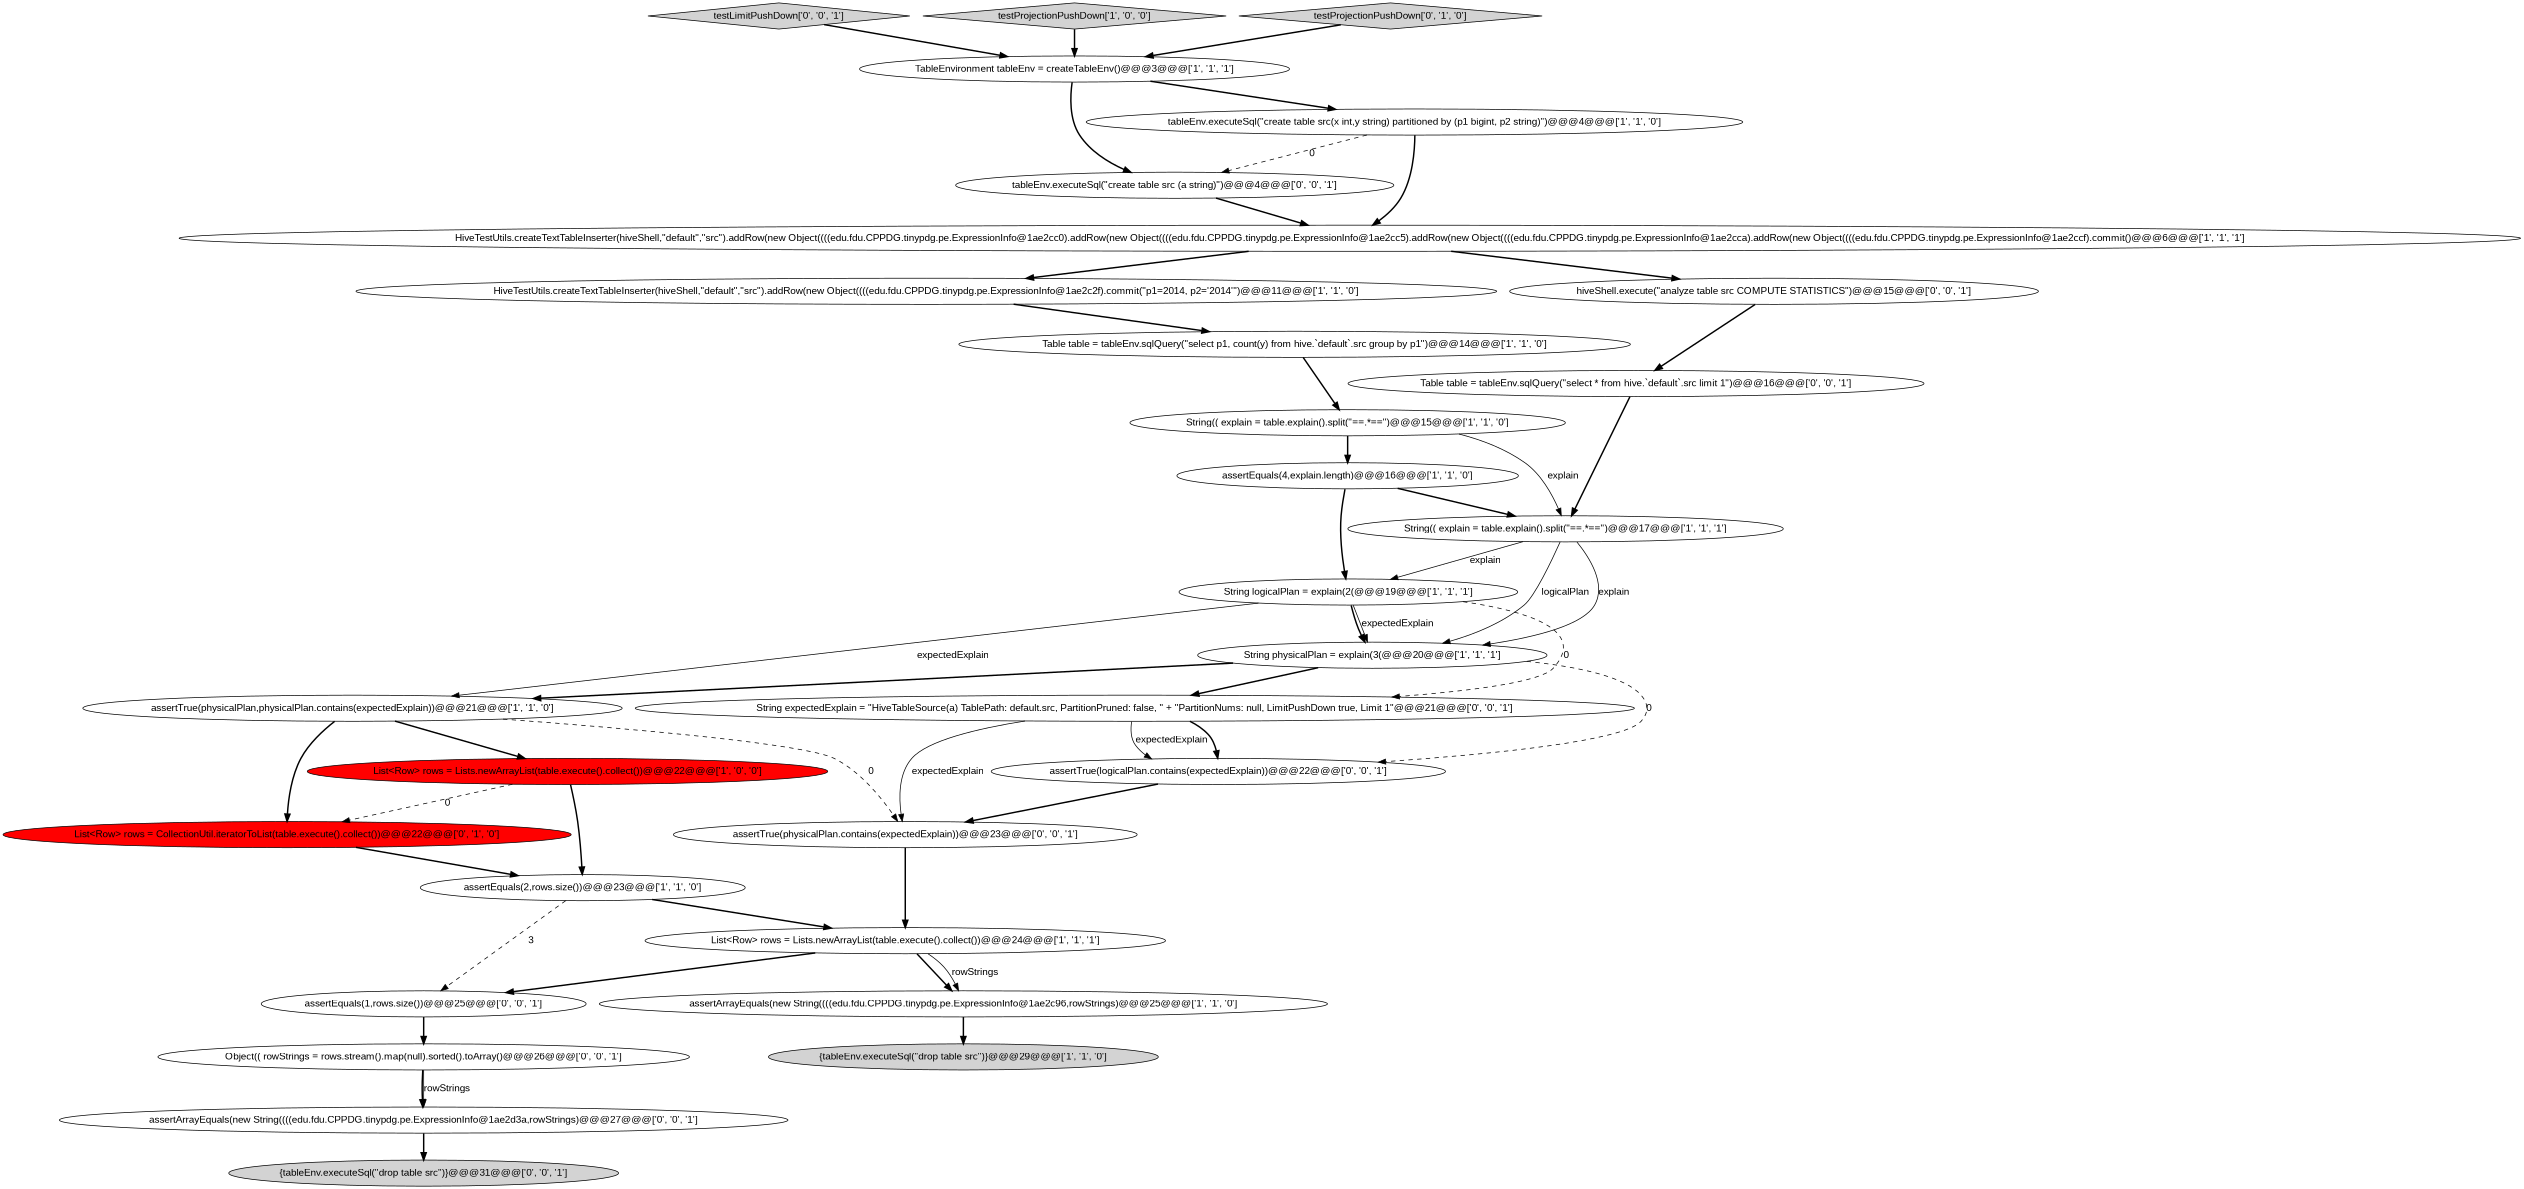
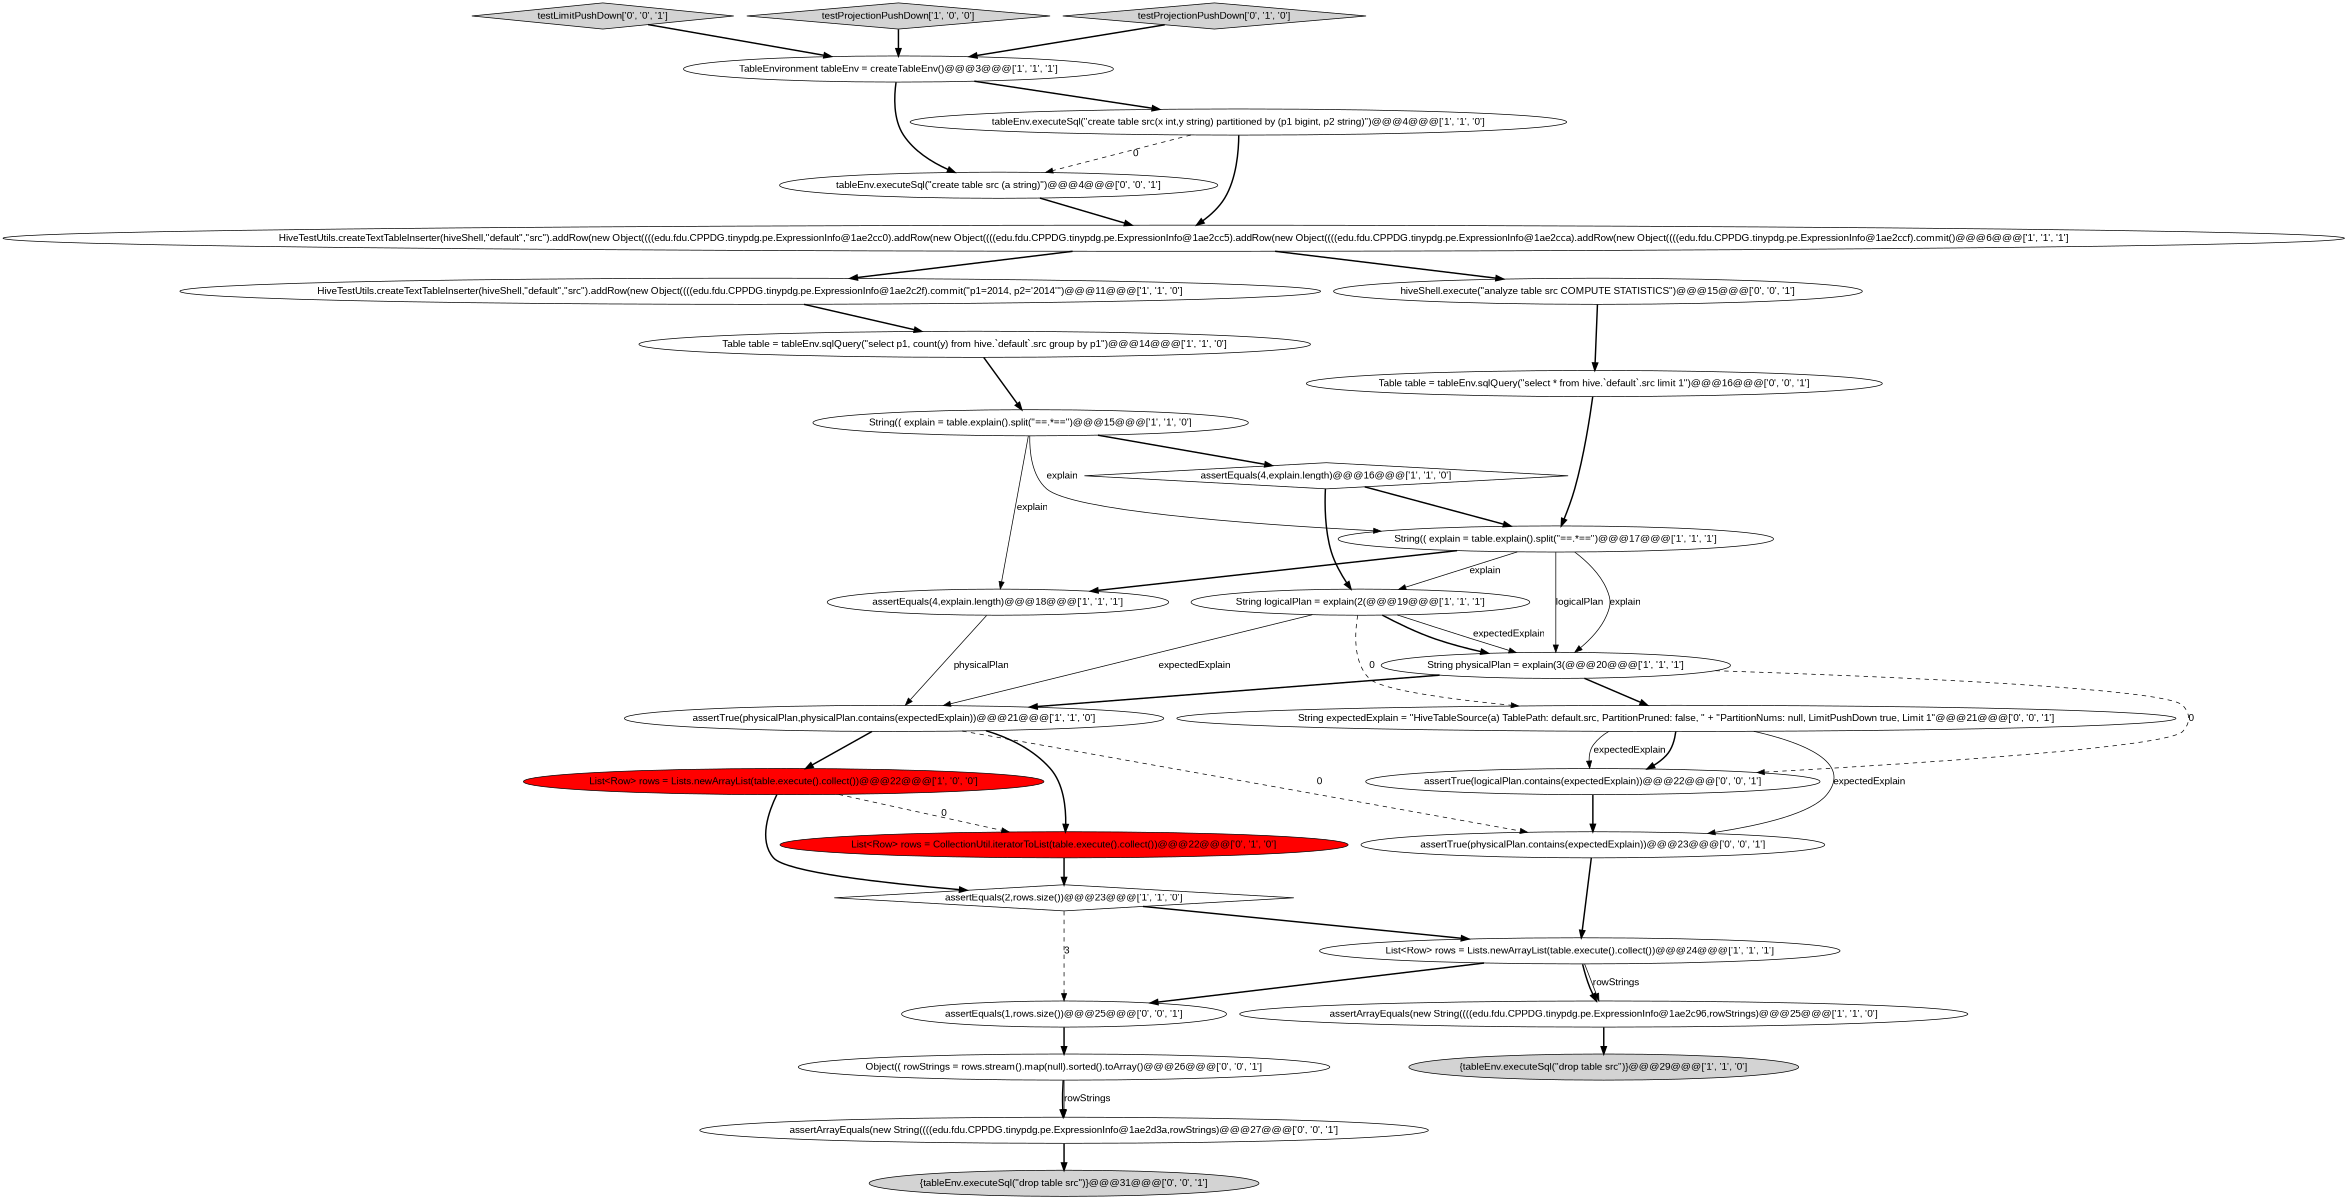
node "assertEquals(4,explain.length)@@@16@@@['1', '1', '0']": shape ellipse -> diamond
node "assertEquals(4,explain.length)@@@18@@@['1', '1', '1']": added
node "assertEquals(2,rows.size())@@@23@@@['1', '1', '0']": shape ellipse -> diamond
